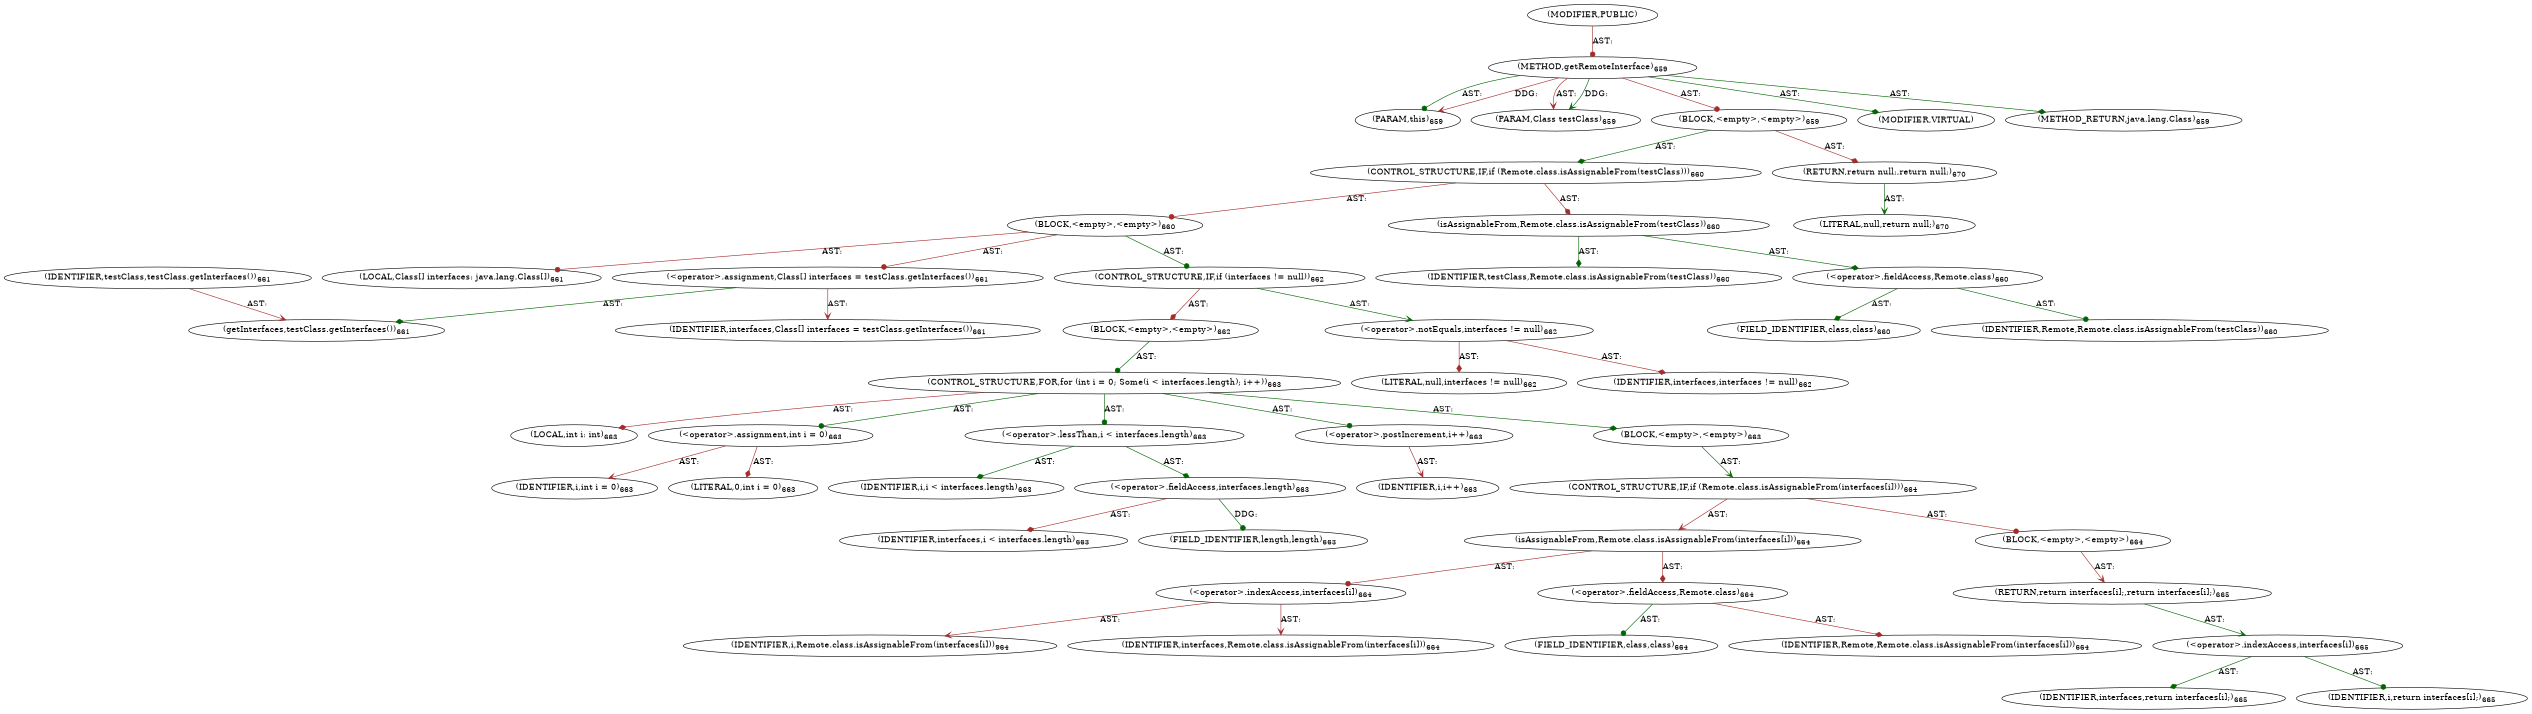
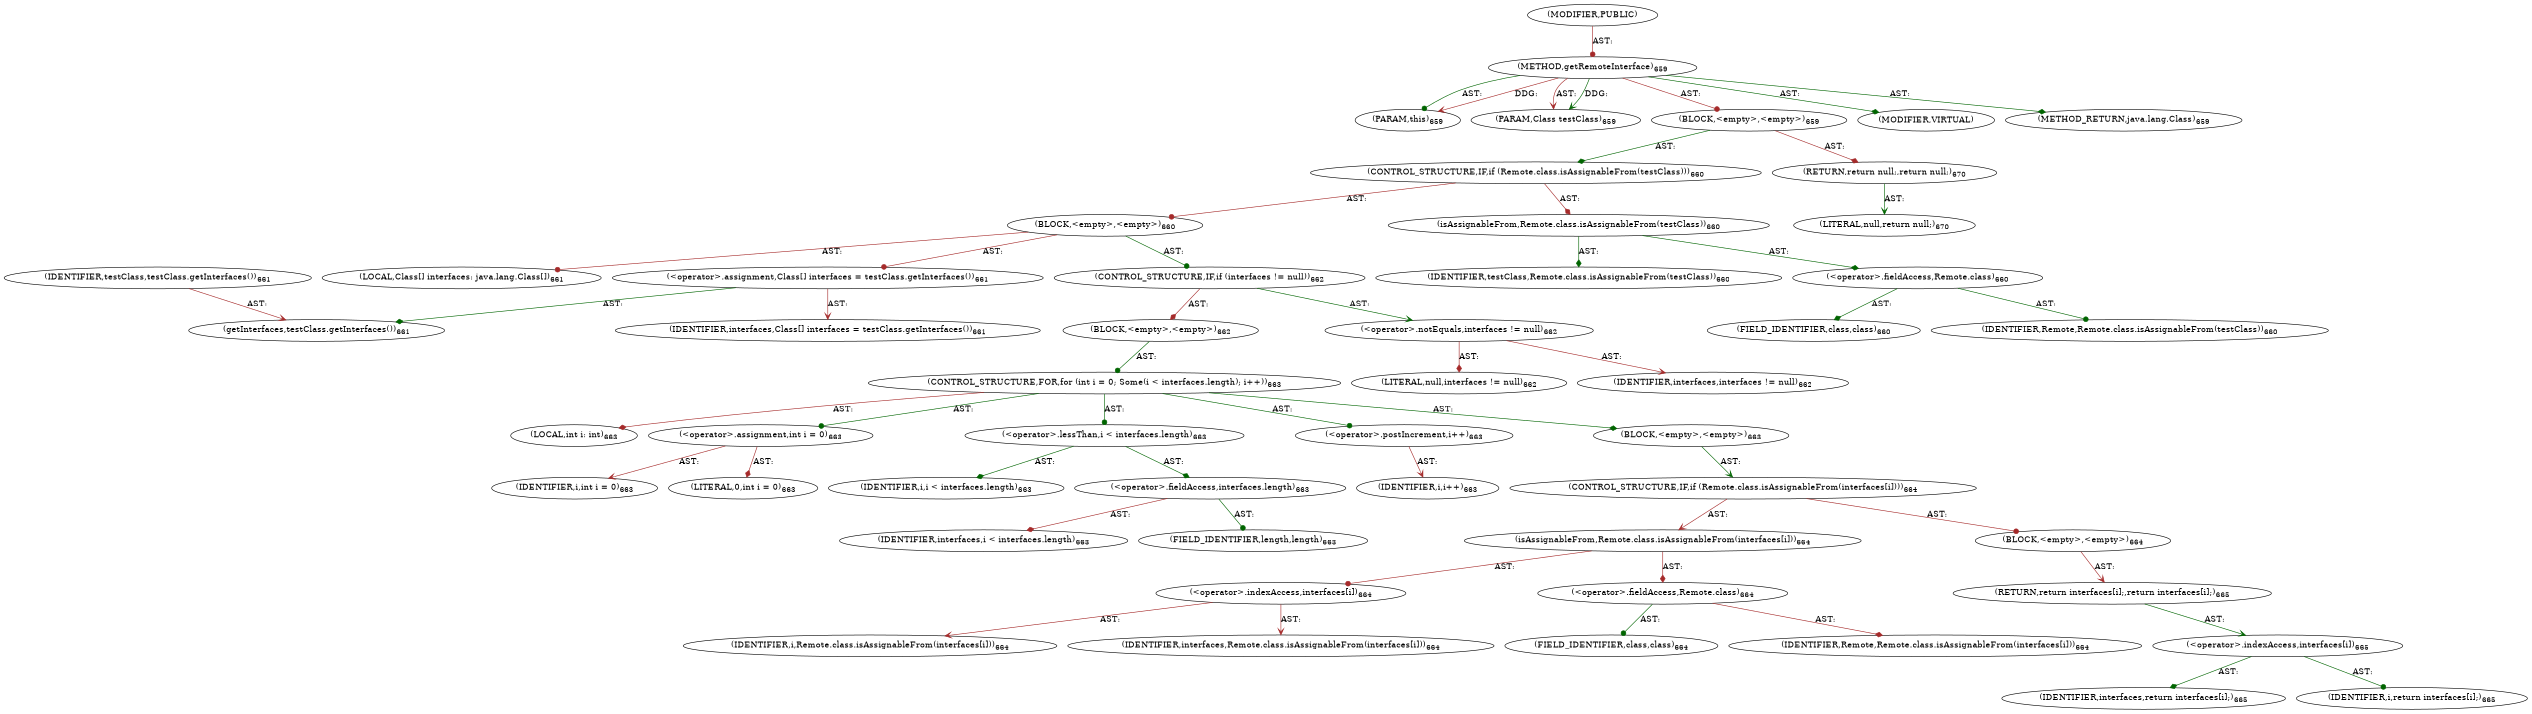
edge "(<operator>.notEquals,interfaces != null)" -> "(IDENTIFIER,interfaces,interfaces != null)": arrowhead diamond -> vee
edge "(<operator>.fieldAccess,interfaces.length)" -> "(FIELD_IDENTIFIER,length,length)": label "DDG: " -> "AST: "
node "(IDENTIFIER,i,Remote.class.isAssignableFrom(interfaces[i]))": text "964" -> "664"
